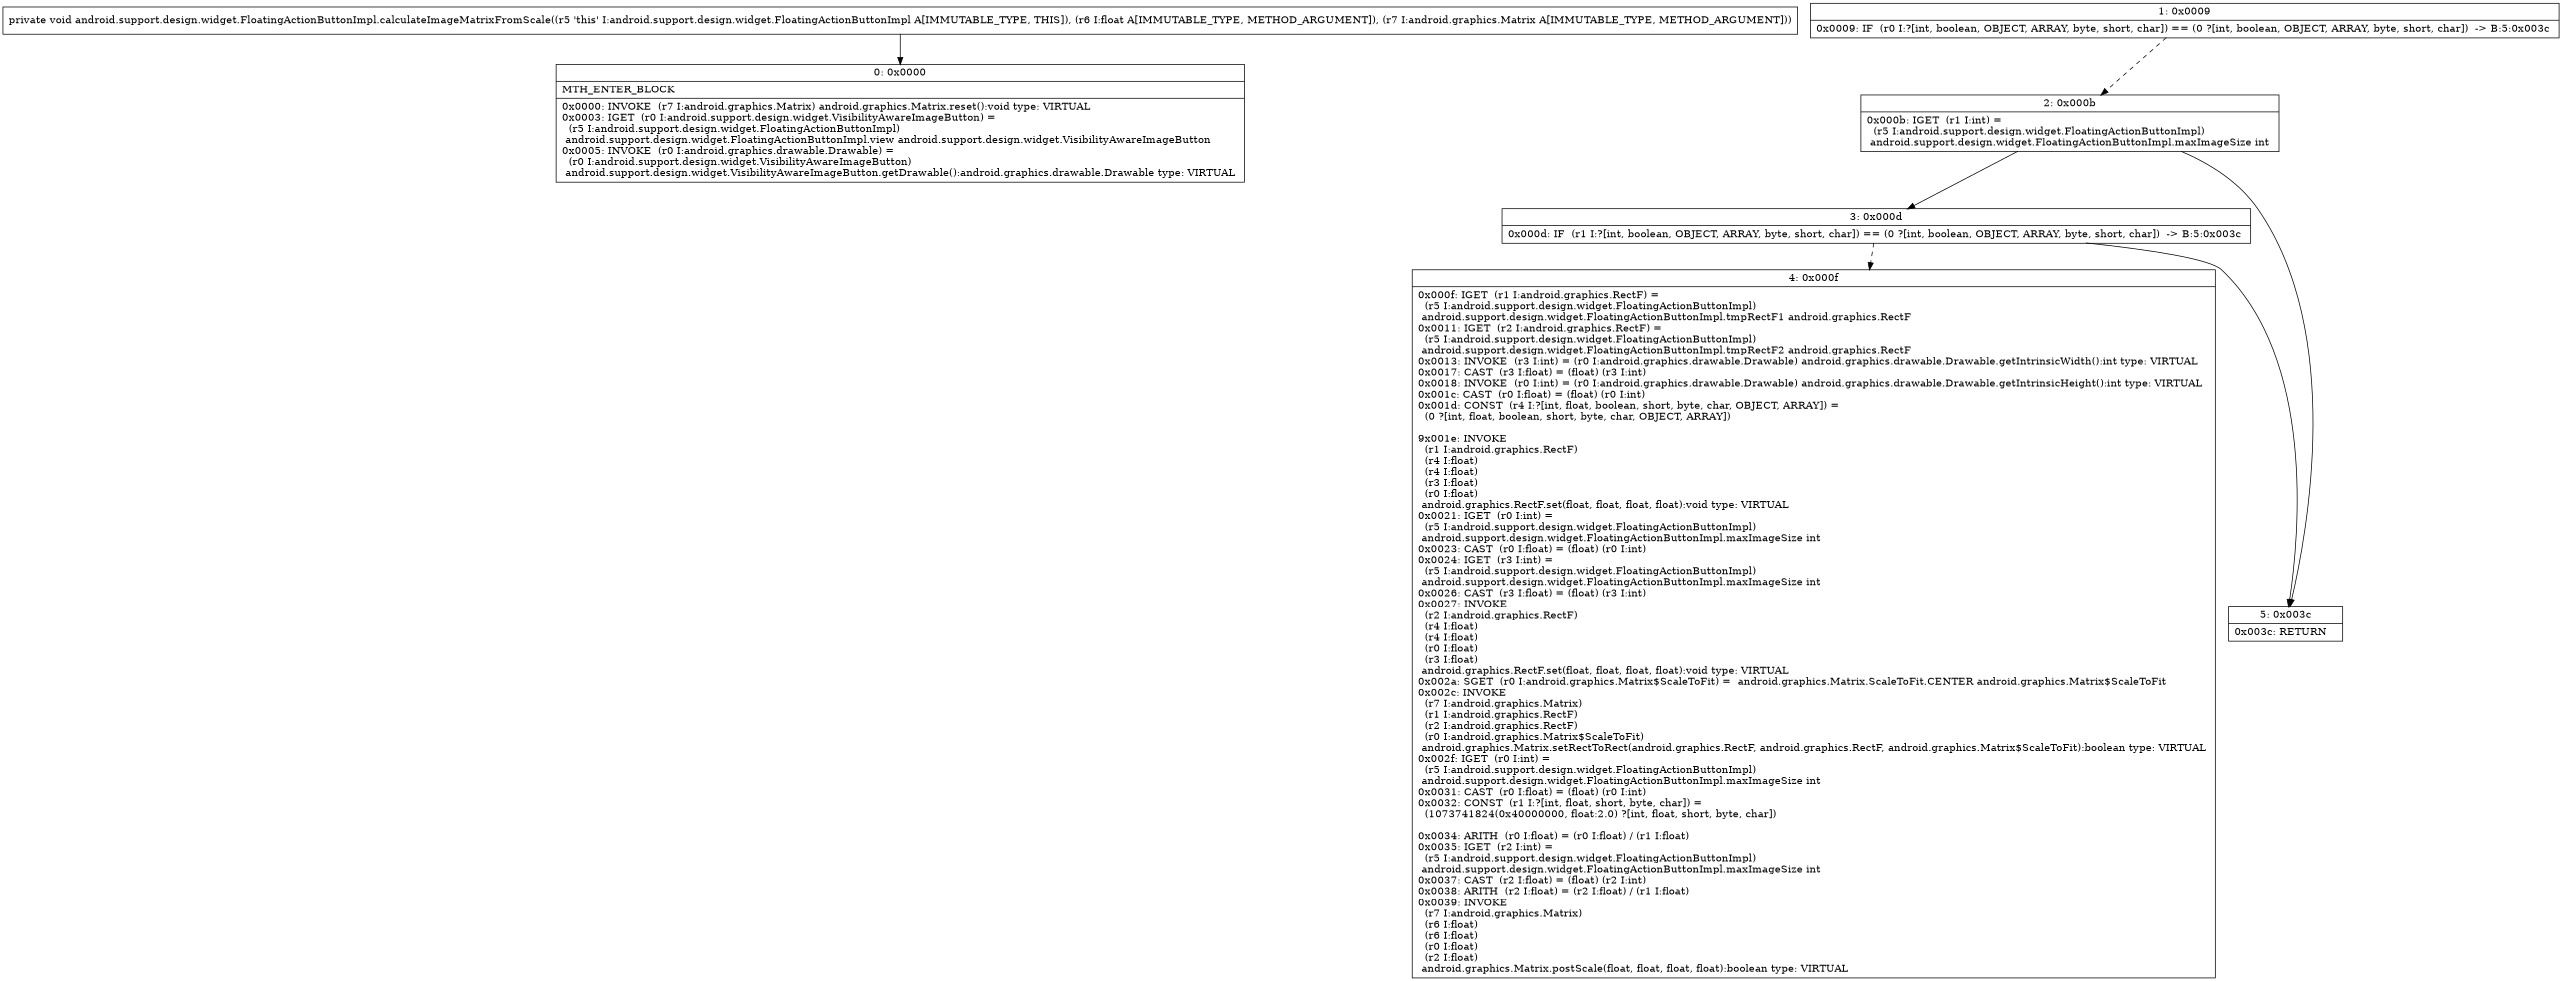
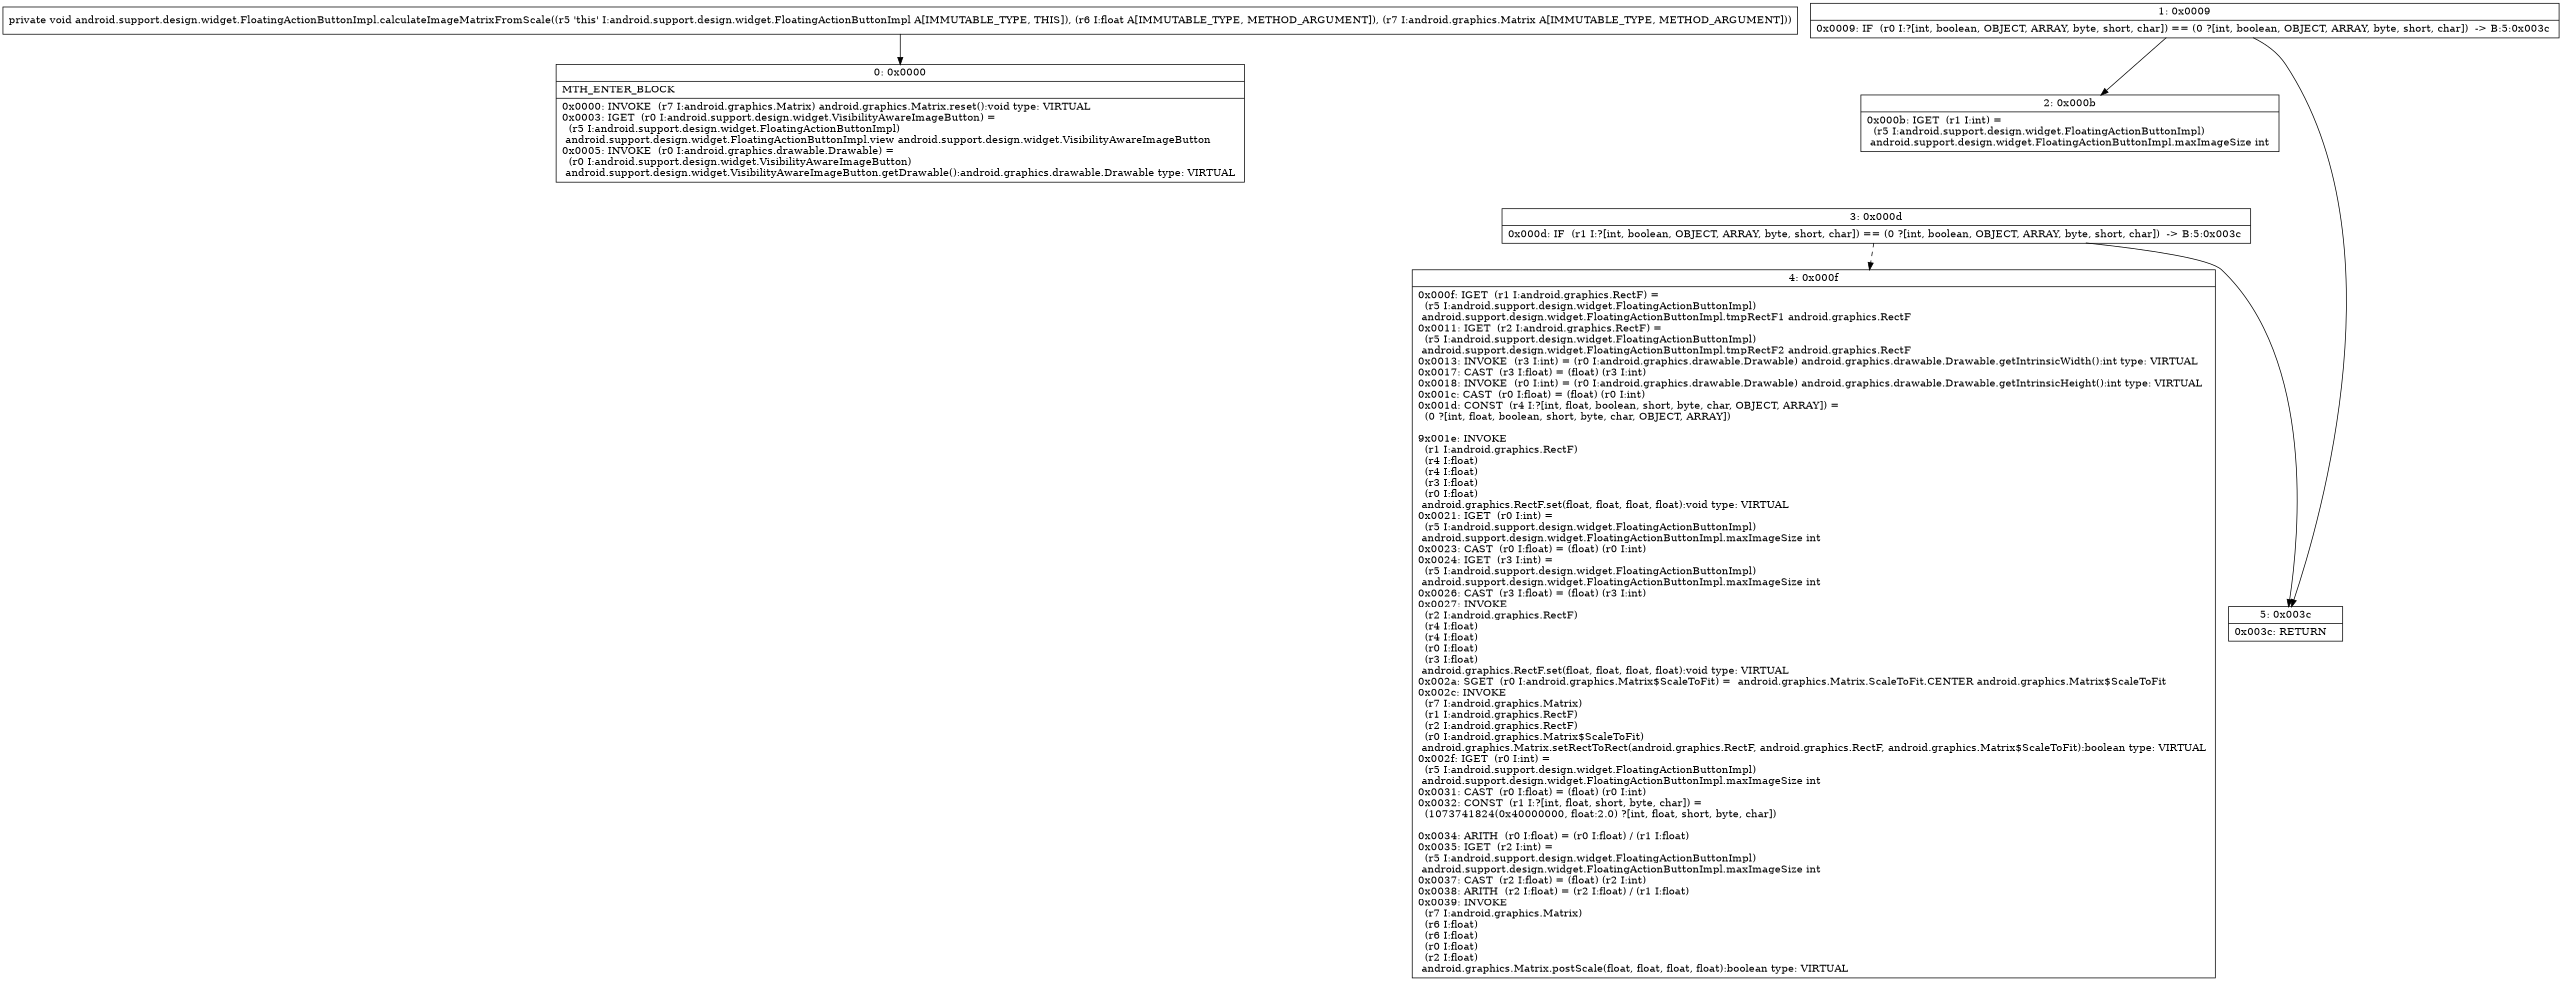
edge "1: 0x0009" -> "2: 0x000b": style dashed -> solid
edge "2: 0x000b" -> "3: 0x000d": removed
edge "2: 0x000b" -> "5: 0x003c": now "1: 0x0009" -> "5: 0x003c"
